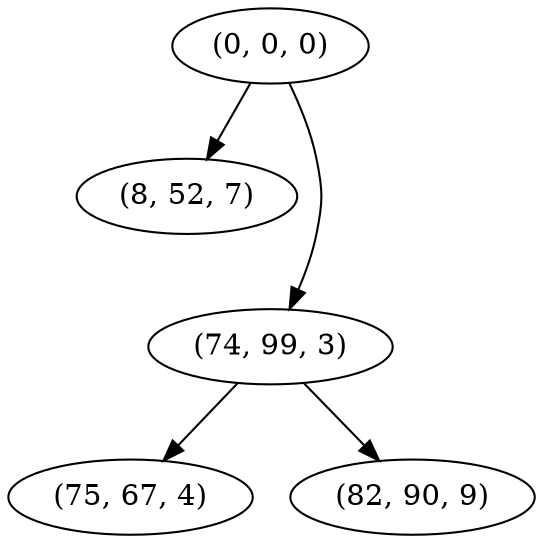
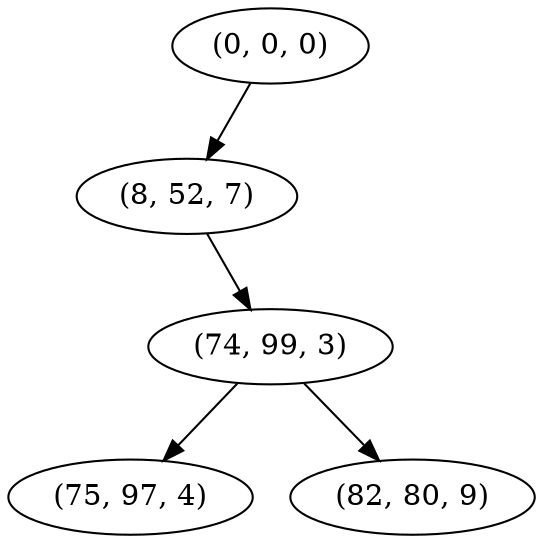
edge "(0, 0, 0)" -> "(74, 99, 3)": now "(8, 52, 7)" -> "(74, 99, 3)"
node "(75, 67, 4)": label "(75, 67, 4)" -> "(75, 97, 4)"
node "(82, 90, 9)": label "(82, 90, 9)" -> "(82, 80, 9)"
